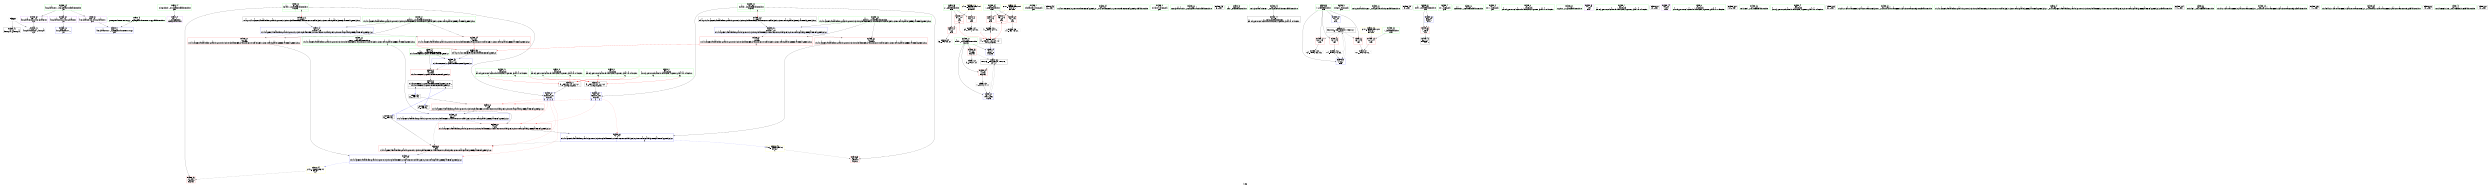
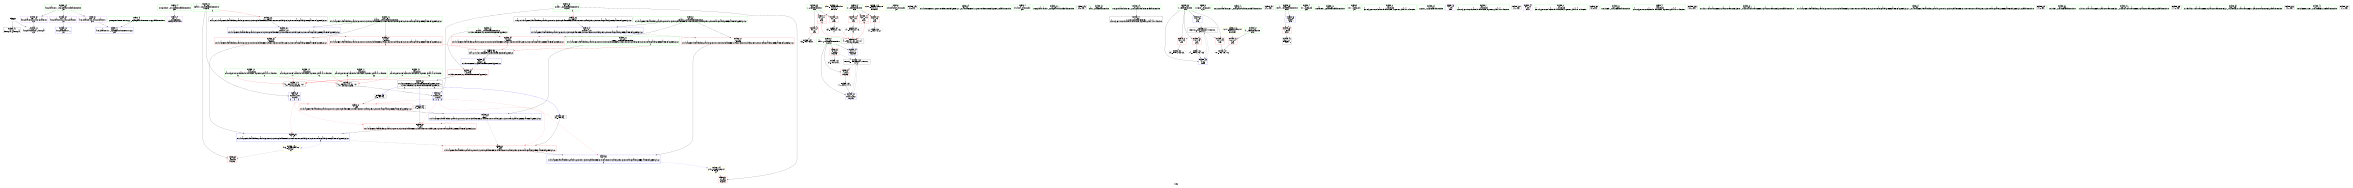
edge "NodeID: 41" -> "NodeID: 91": now "NodeID: 41" -> "NodeID: 59"
